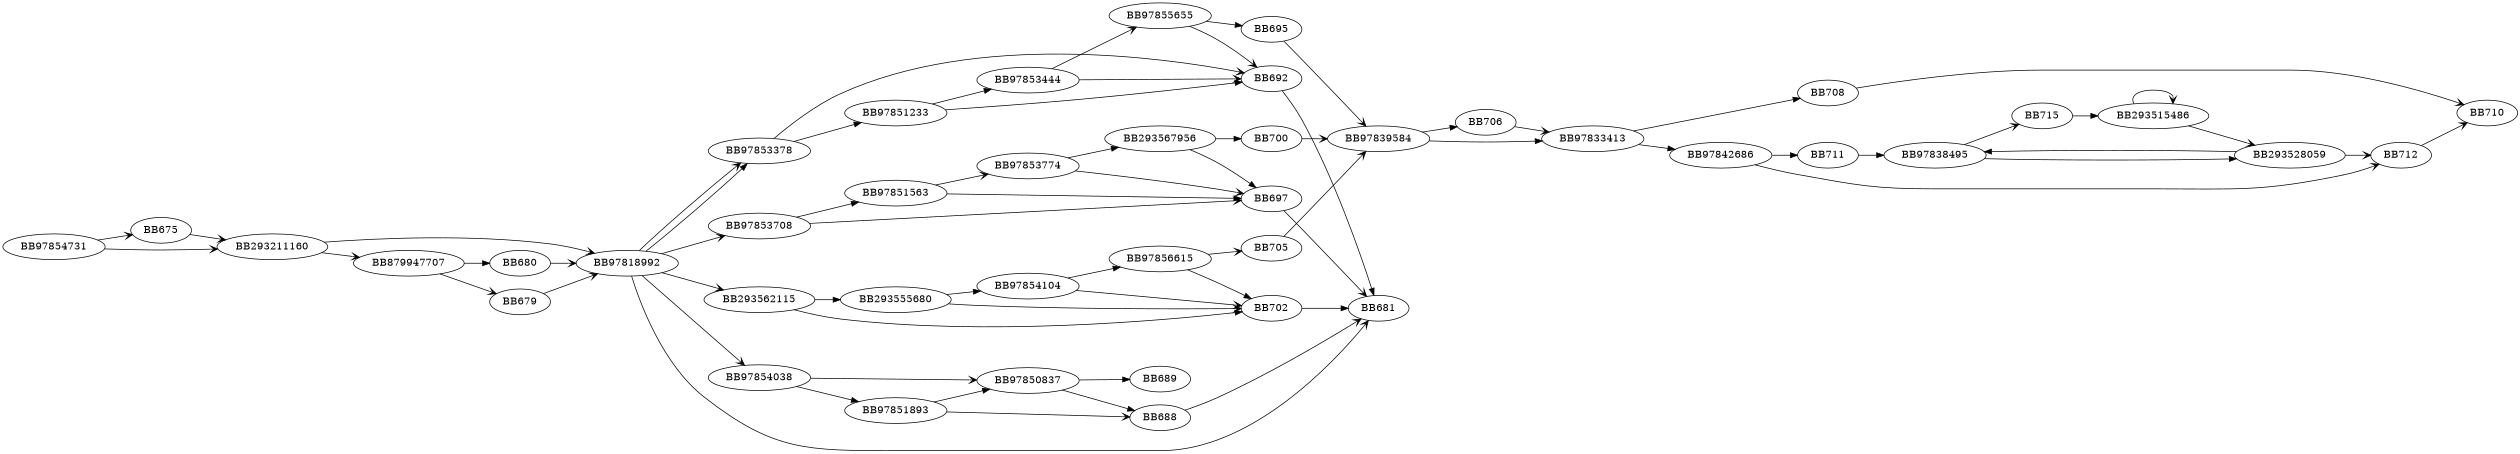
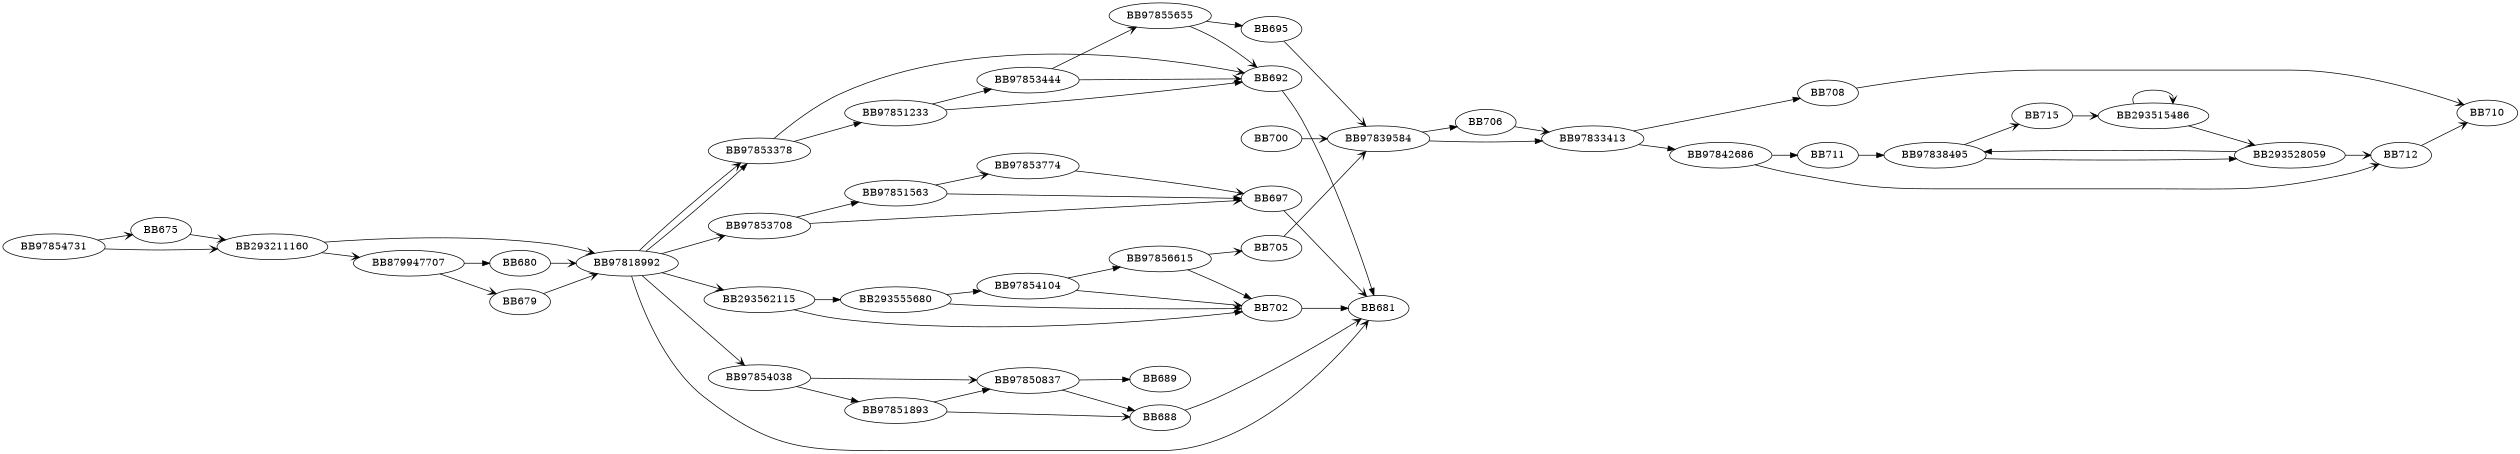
edge "BB715" -> "BB293515486": arrowhead normal -> vee
node "BB293567956": removed
